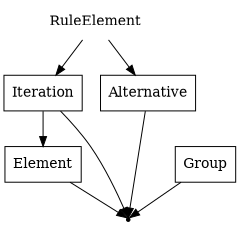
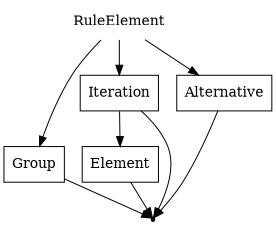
edge "RuleElement" -> "Group": added
